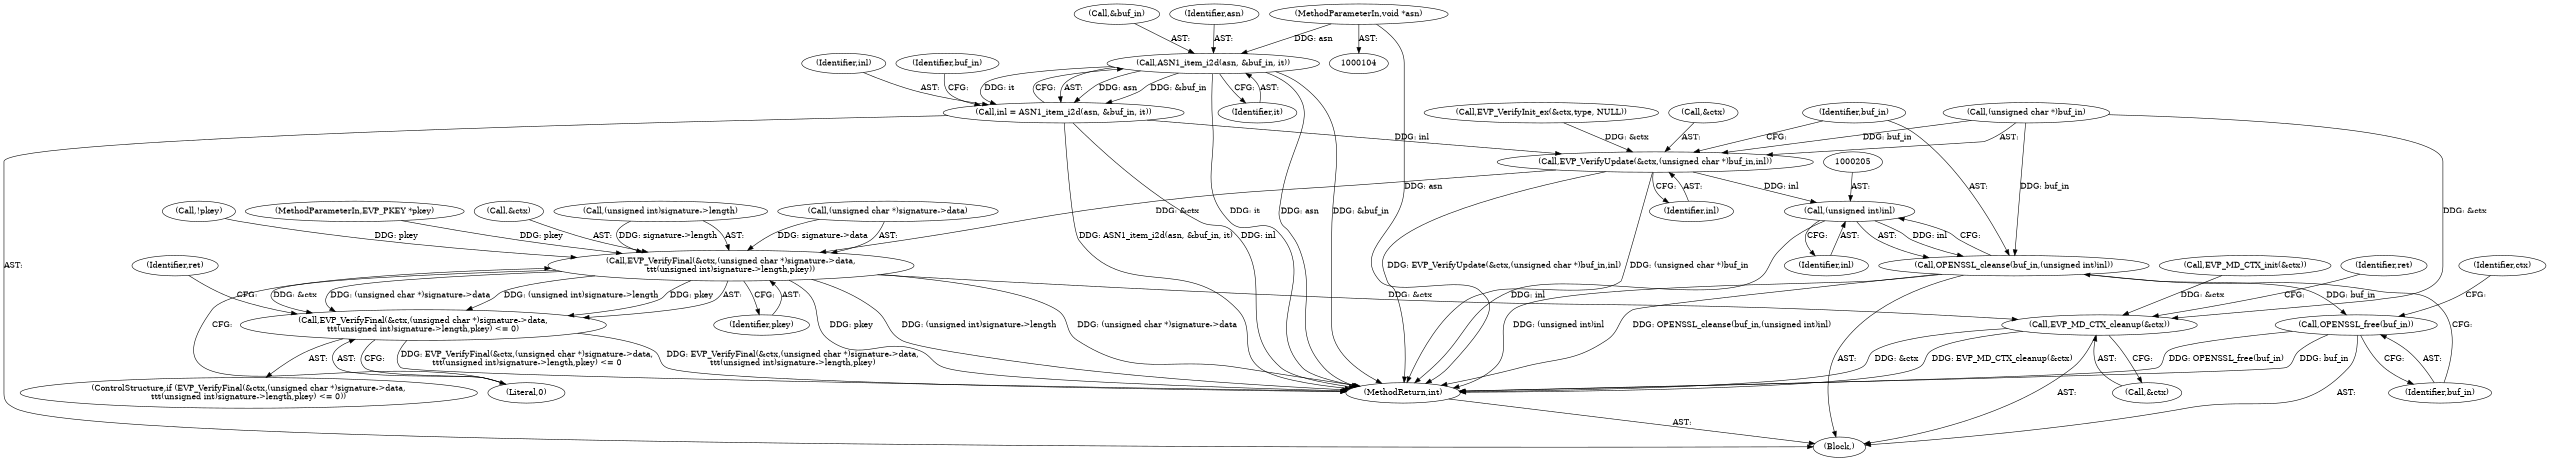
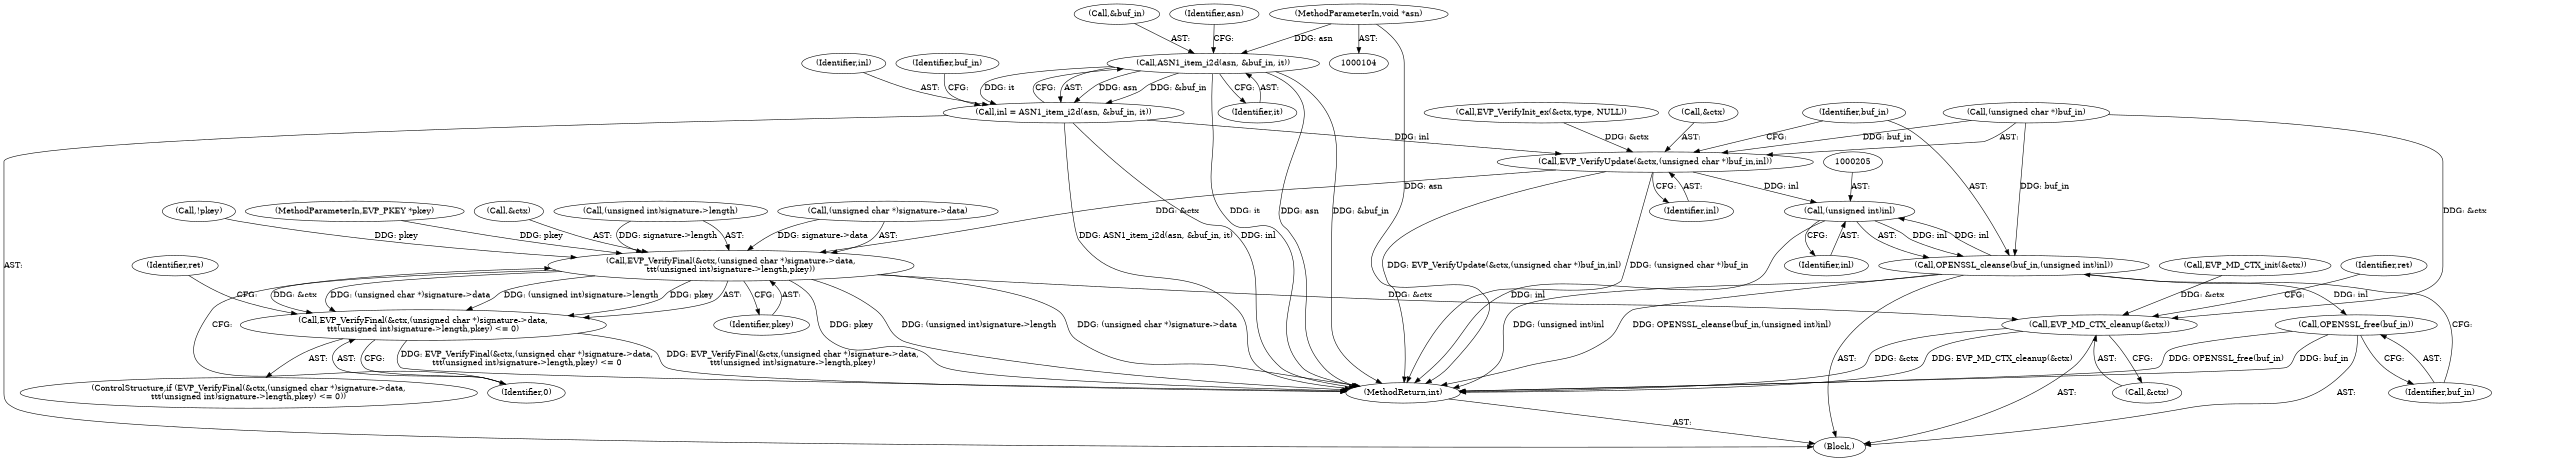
edge "(Identifier,asn)" -> "(Call,ASN1_item_i2d(asn, &buf_in, it))": label "AST: " -> "CFG: "
edge "(Call,OPENSSL_cleanse(buf_in,(unsigned int)inl))" -> "(Call,(unsigned int)inl)": label "CFG: " -> "DDG: inl"
node "(Identifier,ctx)": removed
edge "(Call,OPENSSL_cleanse(buf_in,(unsigned int)inl))" -> "(Call,OPENSSL_free(buf_in))": label "DDG: buf_in" -> "DDG: inl"
node "(Literal,0)": label "(Literal,0)" -> "(Identifier,0)"
